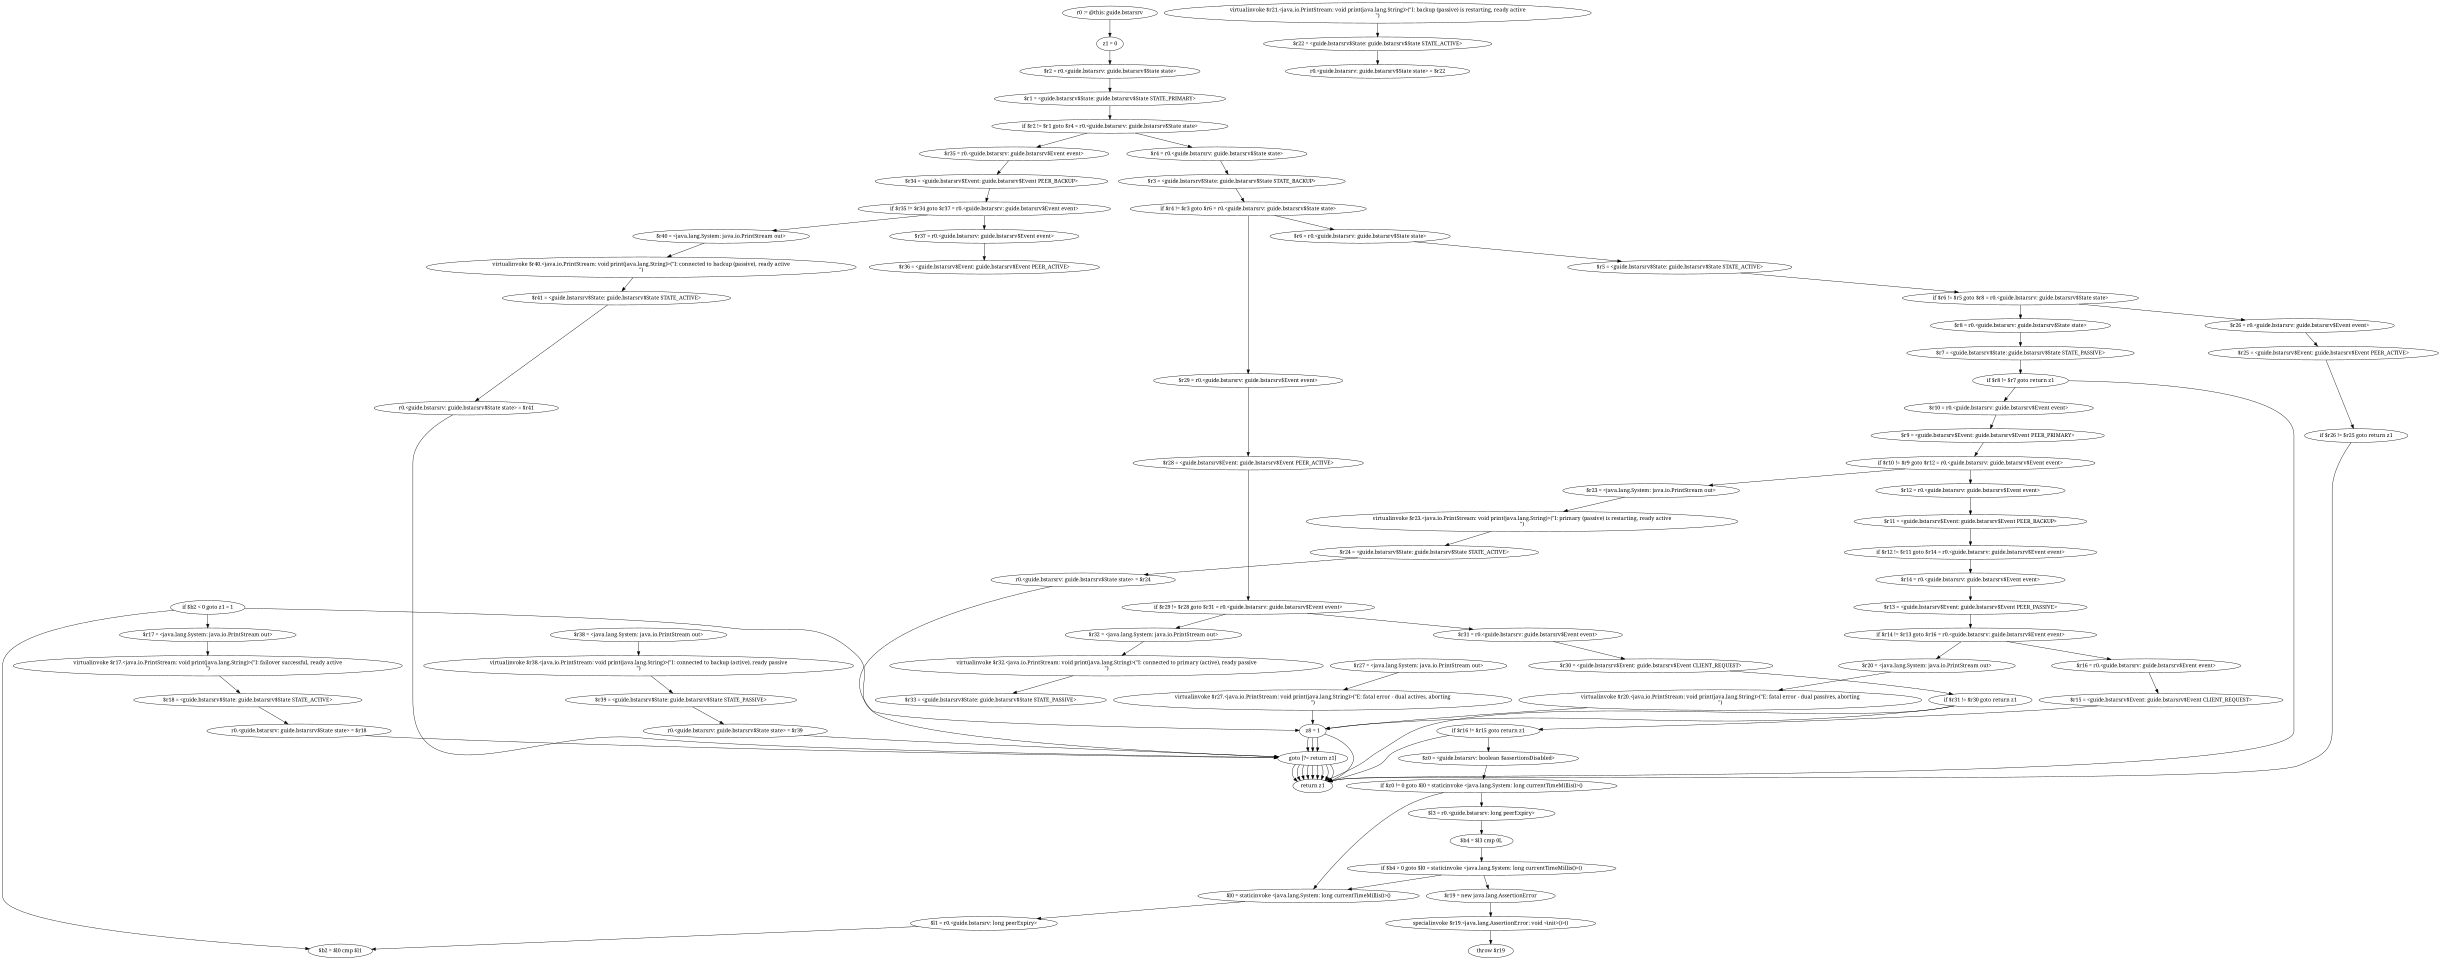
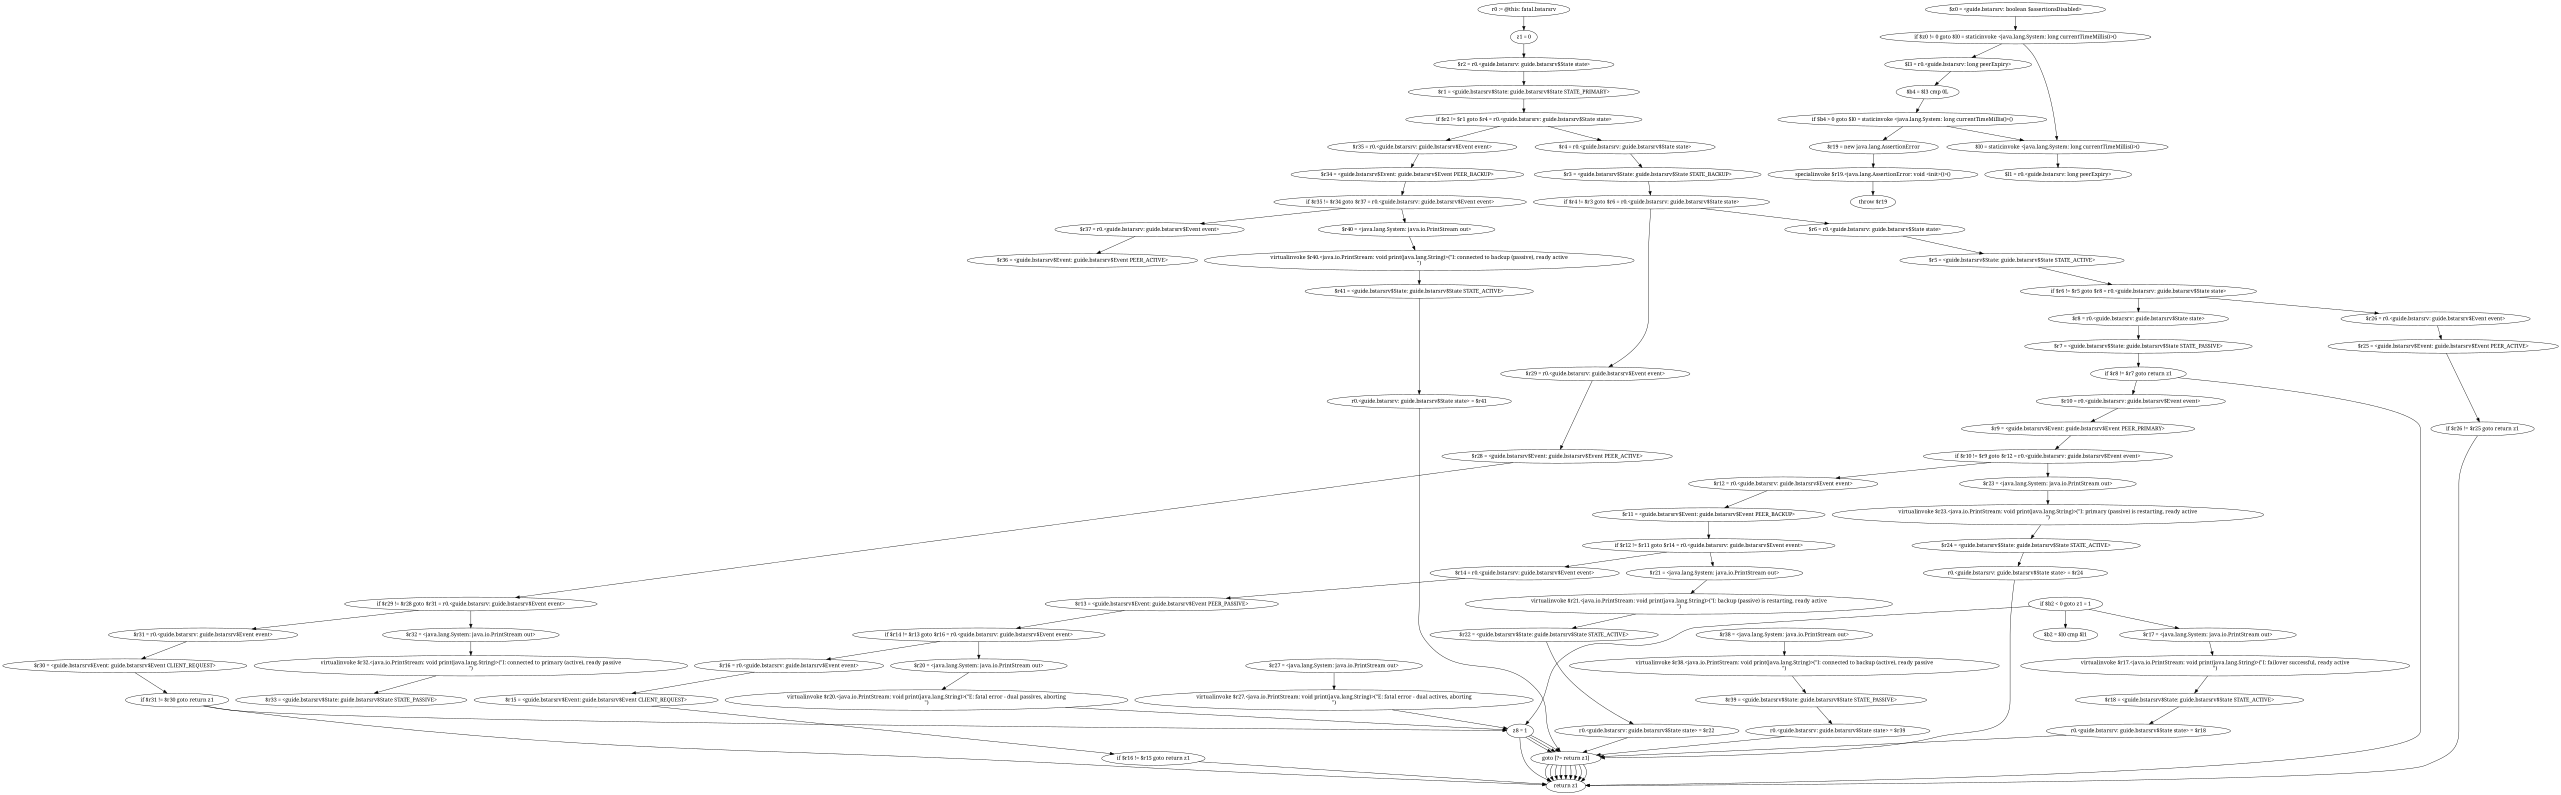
node "r0 := @this: guide.bstarsrv": label "r0 := @this: guide.bstarsrv" -> "r0 := @this: fatal.bstarsrv"
node "$r21 = <java.lang.System: java.io.PrintStream out>": added
edge "if $r16 != $r15 goto return z1" -> "$z0 = <guide.bstarsrv: boolean $assertionsDisabled>": removed
edge "r0.<guide.bstarsrv: guide.bstarsrv$State state> = $r22" -> "goto [?= return z1]": added
edge "$l1 = r0.<guide.bstarsrv: long peerExpiry>" -> "$b2 = $l0 cmp $l1": removed
